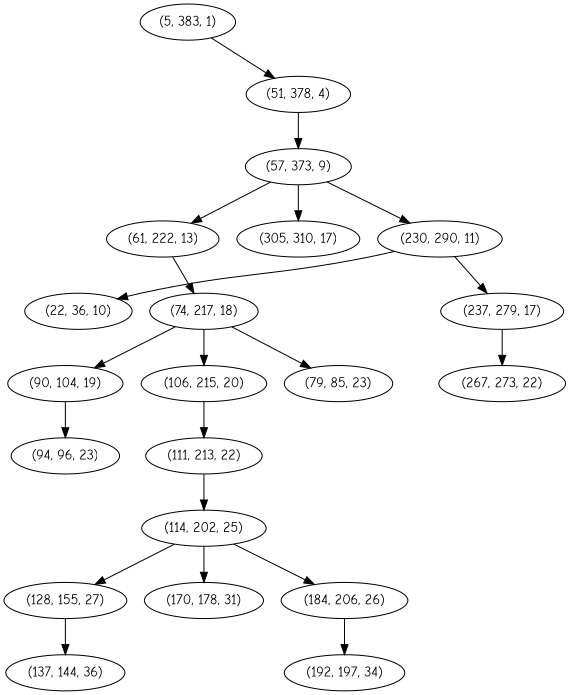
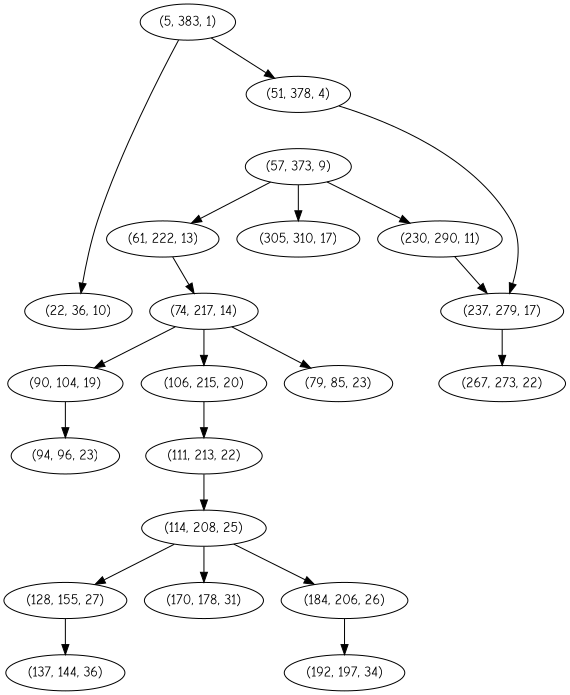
edge "(51, 378, 4)" -> "(57, 373, 9)": now "(51, 378, 4)" -> "(237, 279, 17)"
edge "(230, 290, 11)" -> "(22, 36, 10)": now "(5, 383, 1)" -> "(22, 36, 10)"
node "(74, 217, 18)": label "(74, 217, 18)" -> "(74, 217, 14)"
node "(114, 202, 25)": label "(114, 202, 25)" -> "(114, 208, 25)"
